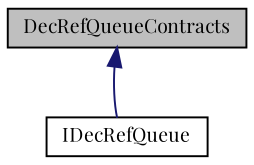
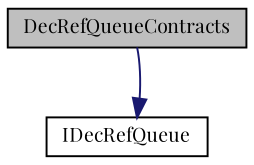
edge "IDecRefQueue" -> "DecRefQueueContracts": reversed
